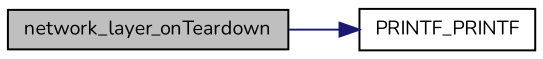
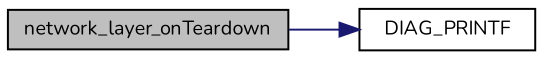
node "PRINTF_PRINTF": label "PRINTF_PRINTF" -> "DIAG_PRINTF"
